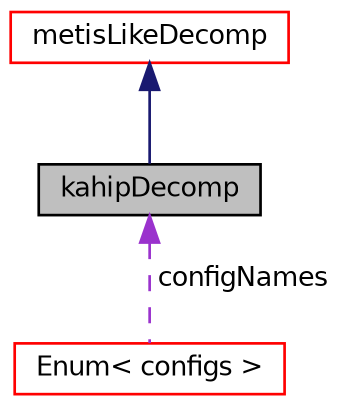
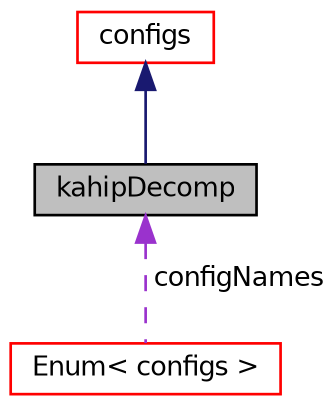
node "metisLikeDecomp": label "metisLikeDecomp" -> "configs"
